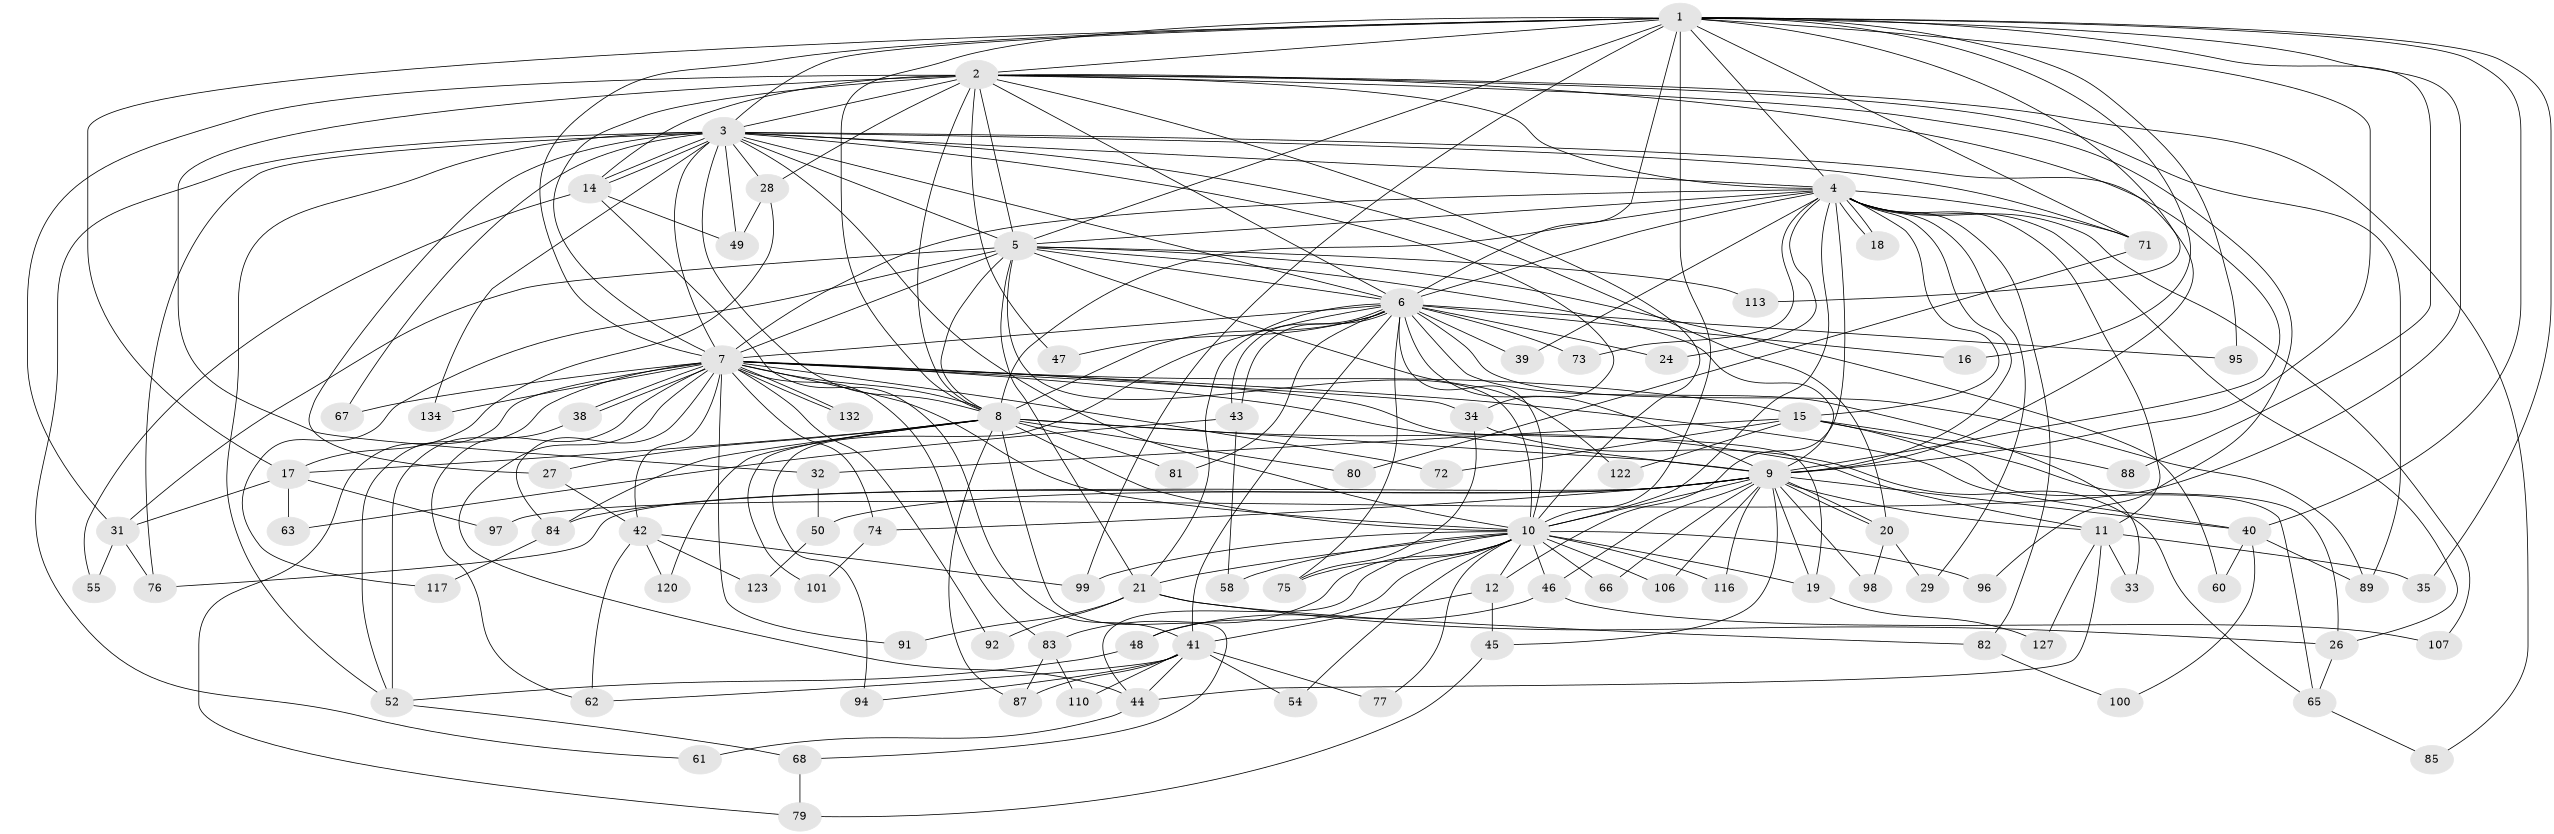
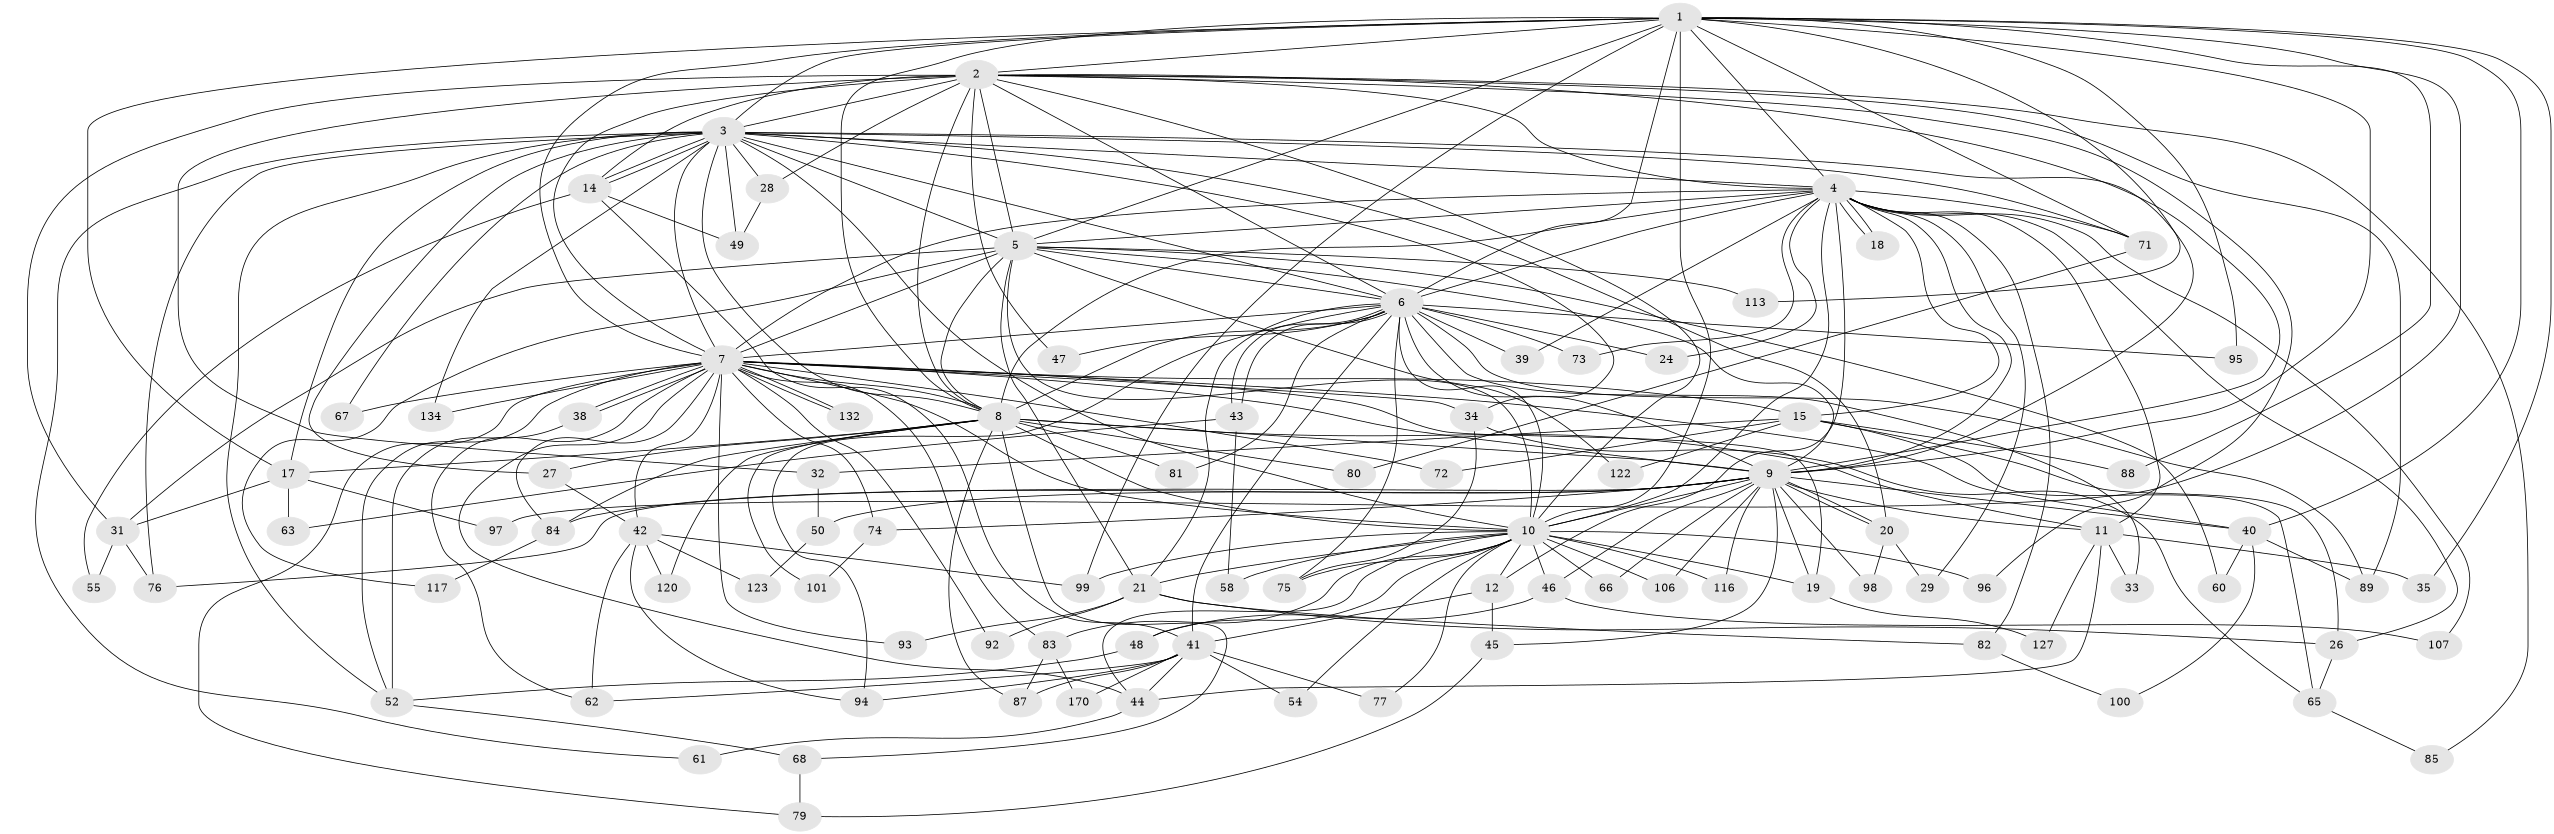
node "16": removed
edge "28" -- "17": now "3" -- "17"
node "91": label "91" -> "93"
edge "42" -- "94": added
node "110": label "110" -> "170"
